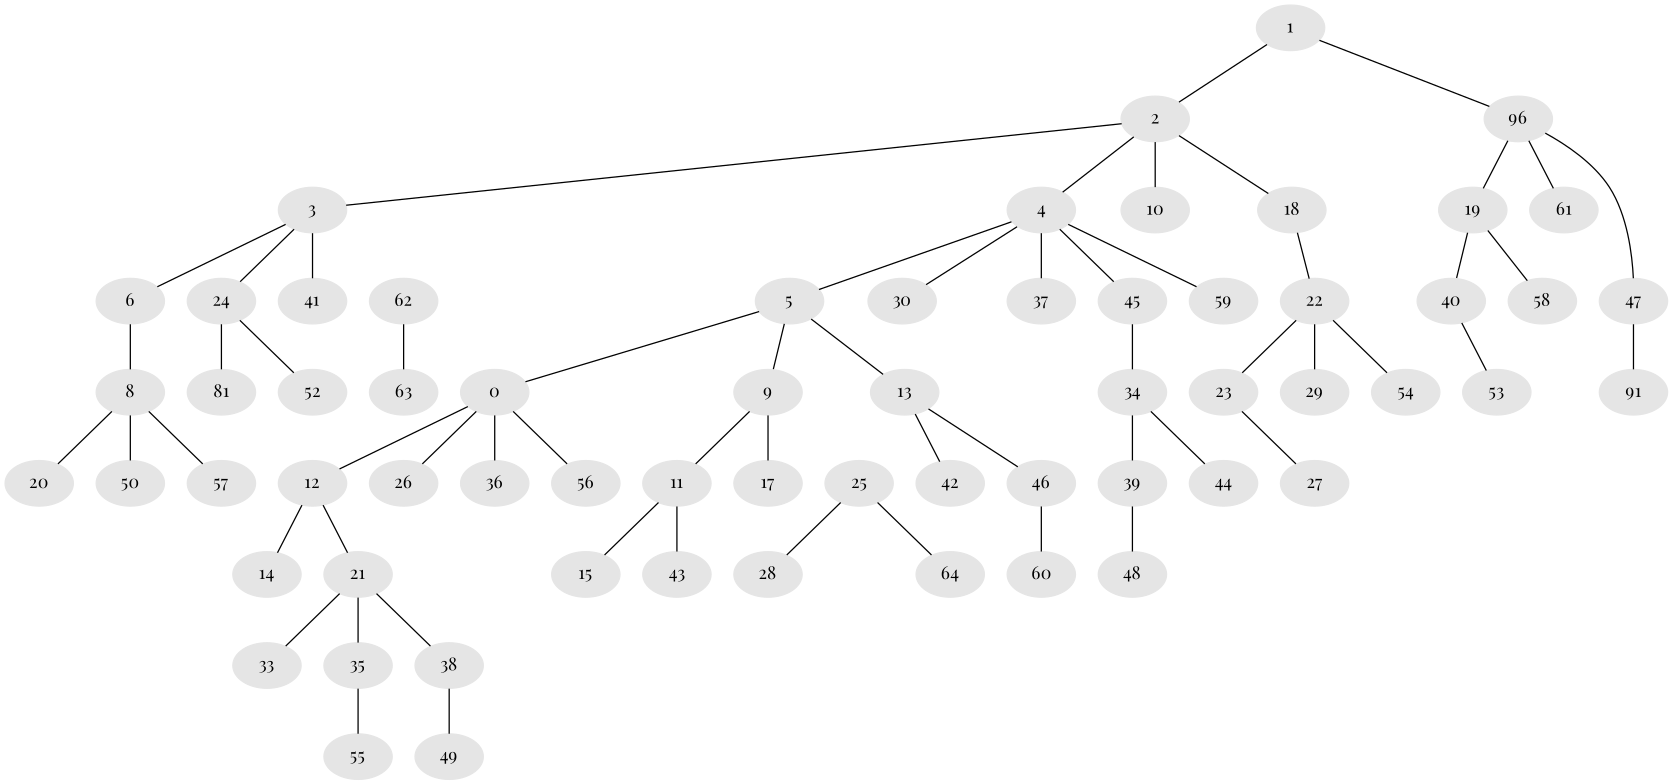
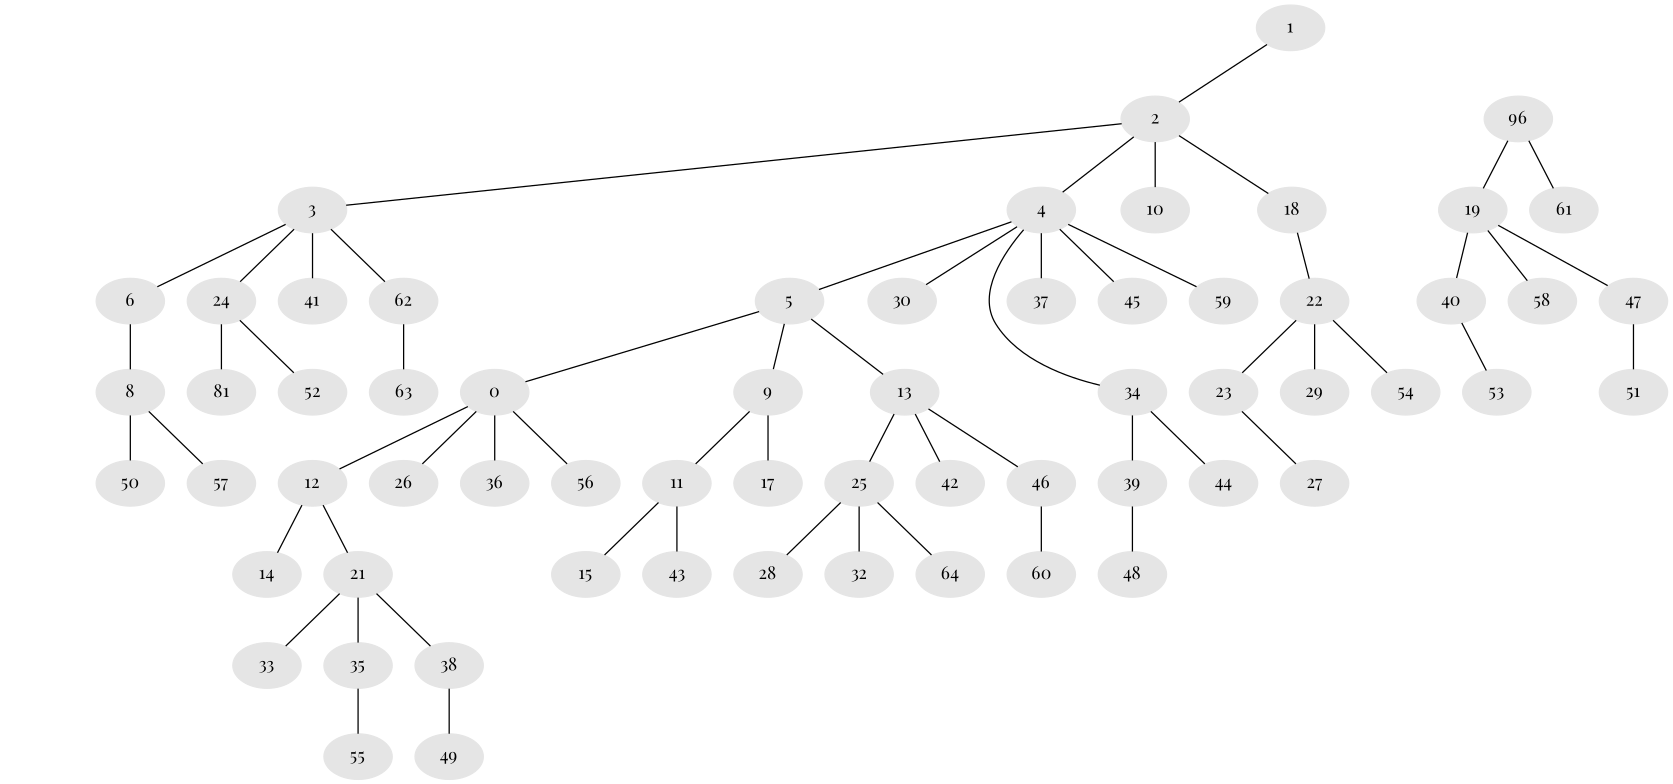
edge "1" -- "96": removed
edge "96" -- "47": now "19" -- "47"
edge "3" -- "62": added
edge "45" -- "34": now "4" -- "34"
node "91": label "91" -> "51"
edge "13" -- "25": added
node "20": removed
node "32": added
